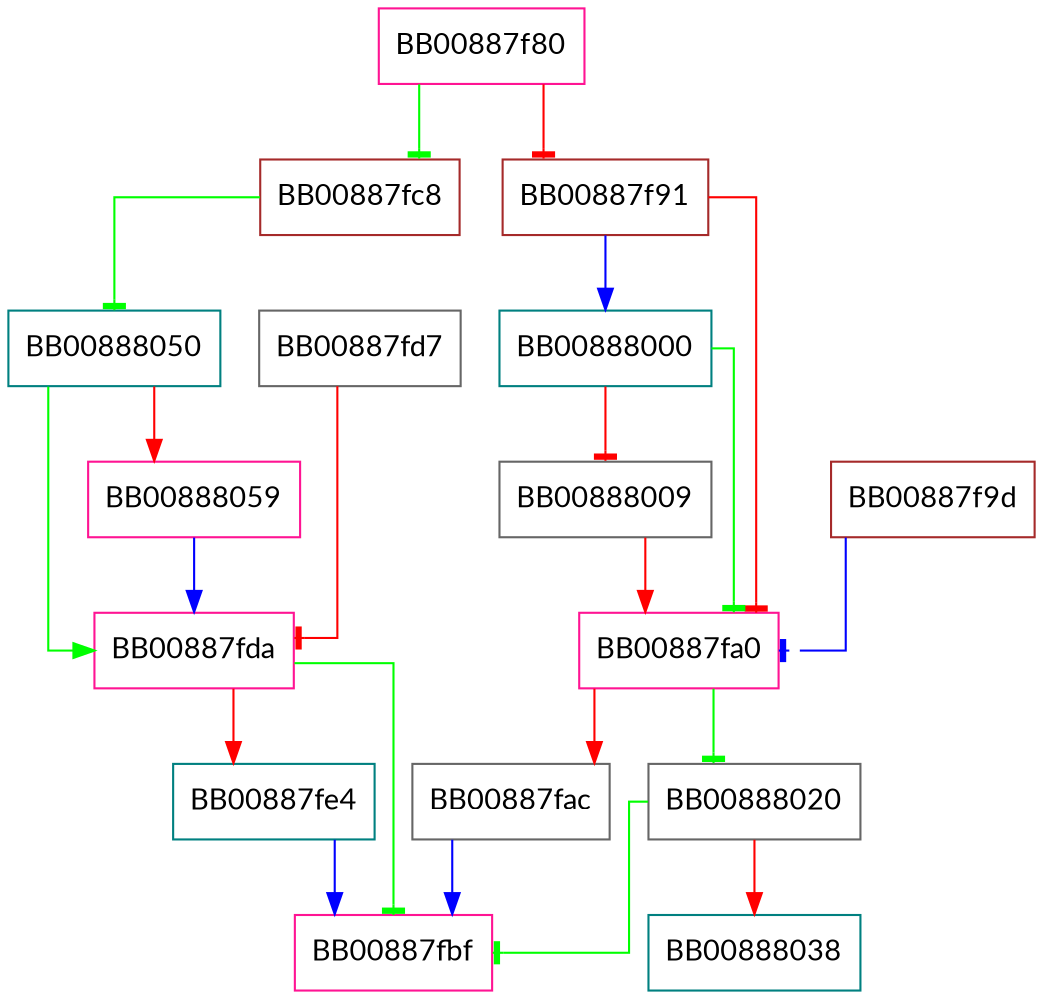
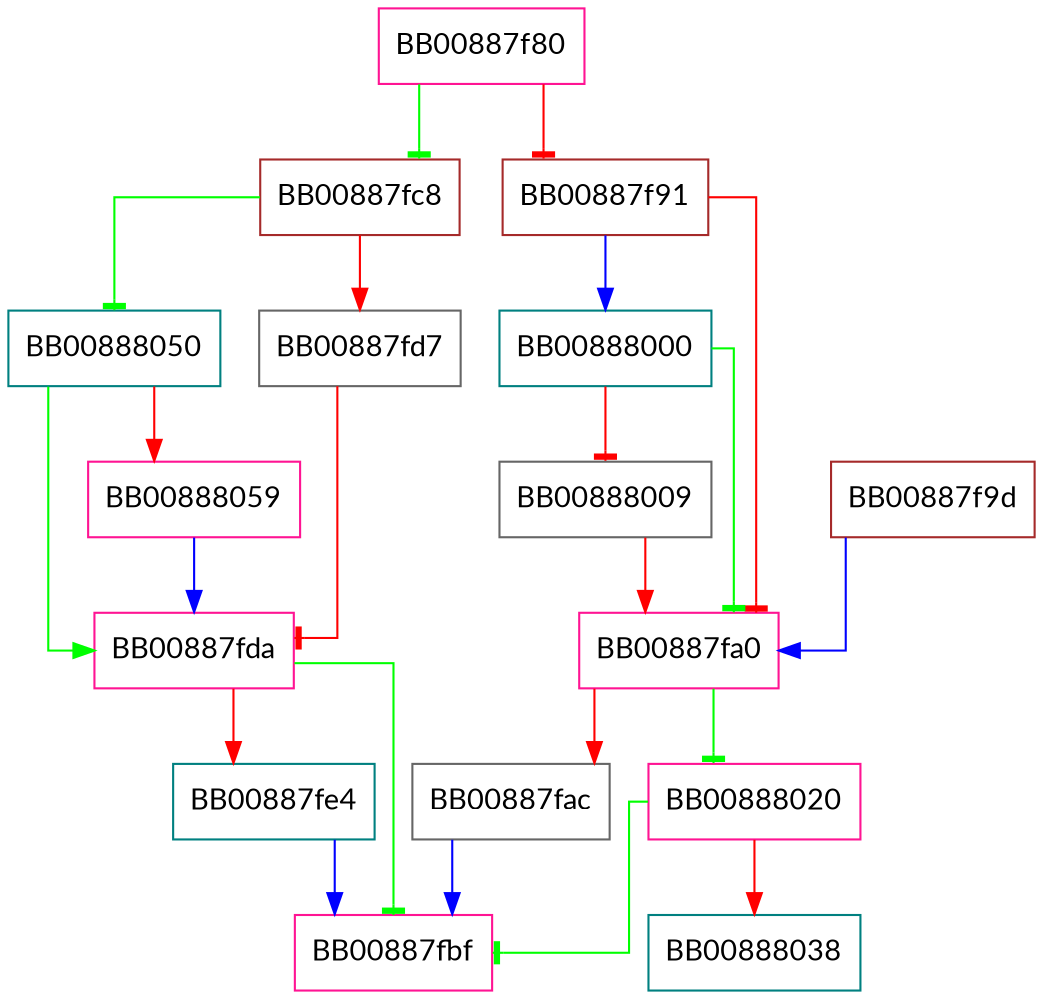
edge "BB00887fc8" -> "BB00887fd7": added
edge "BB00887f9d" -> "BB00887fa0": arrowhead tee -> normal
node "BB00888020": color gray40 -> deeppink
